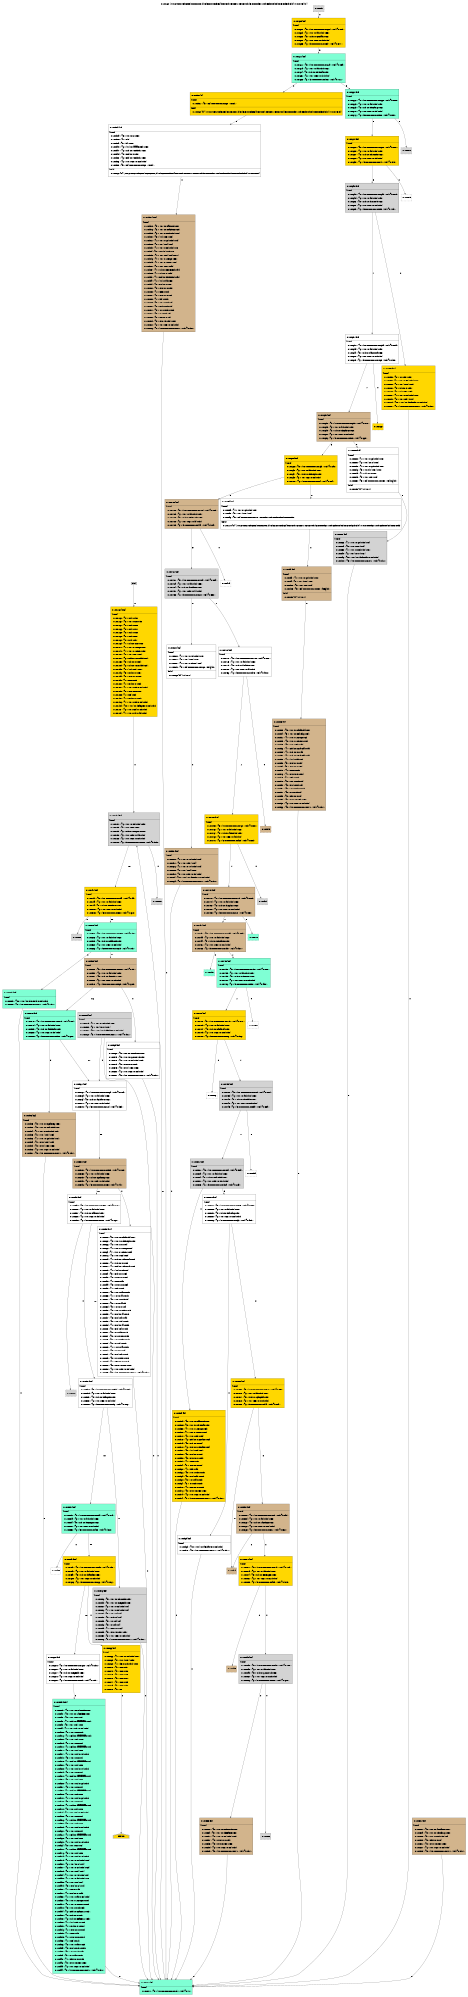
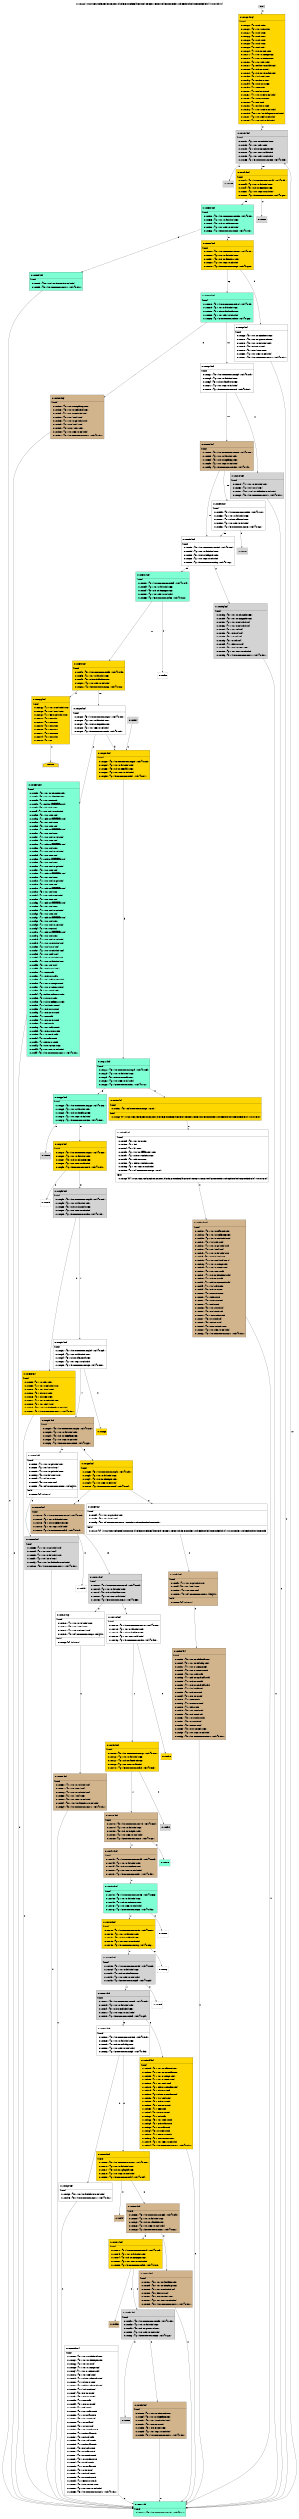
node "Final": label "Final" -> "Entry"
edge "0x40160c [28]" -> "0x401628 [28]": added, label "9"
node "0x401d7a": fillcolor tan -> gold
node "0x40152c [28]": fillcolor tan -> gold
node "0x401db7": removed
edge "0x40204d [25]" -> "0x401564 [28]": reversed
edge "0x401580 [28]" -> "0x401c5c [147]": now "0x401580 [28]" -> "0x4015b8 [28]"
edge "0x401858 [28]" -> "0x401f4f": now "0x401858 [28]" -> "0x401a04 [30]"
